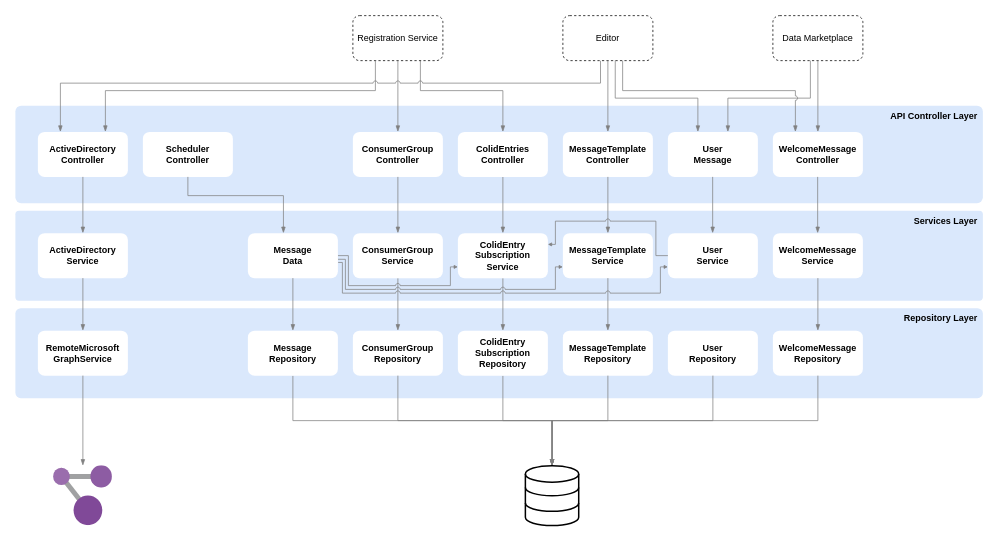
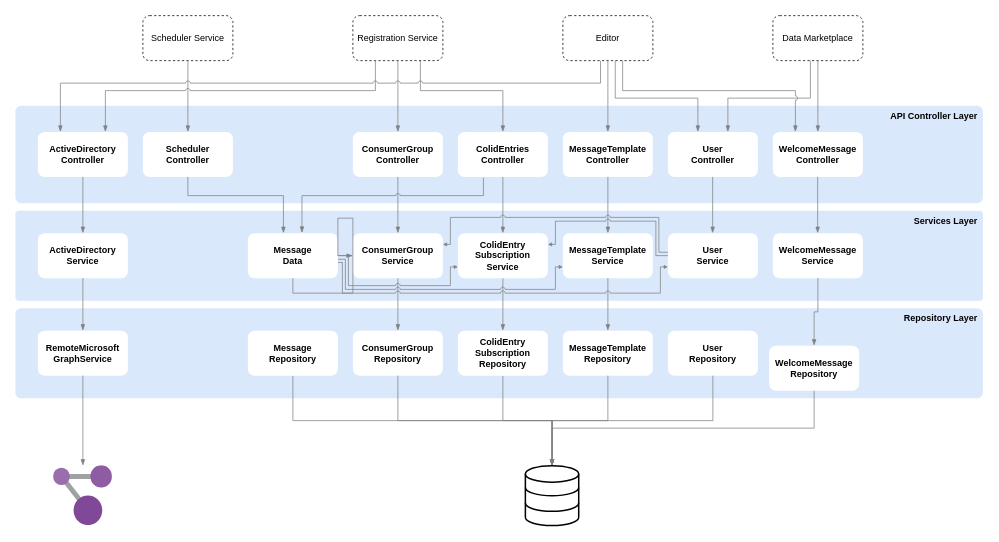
node "Scheduler Service": added
edge "Scheduler Service" -> "Scheduler Controller": added
node "User Message": label "User Message" -> "User Controller"
edge "ColidEntries Controller" -> "Message Data": added
edge "User Service" -> "ConsumerGroup Service": added
edge "Message Data" -> "Message Repository": now "Message Data" -> "ConsumerGroup Service"
node "WelcomeMessage Repository": moved (818, 353) -> (814, 368)
